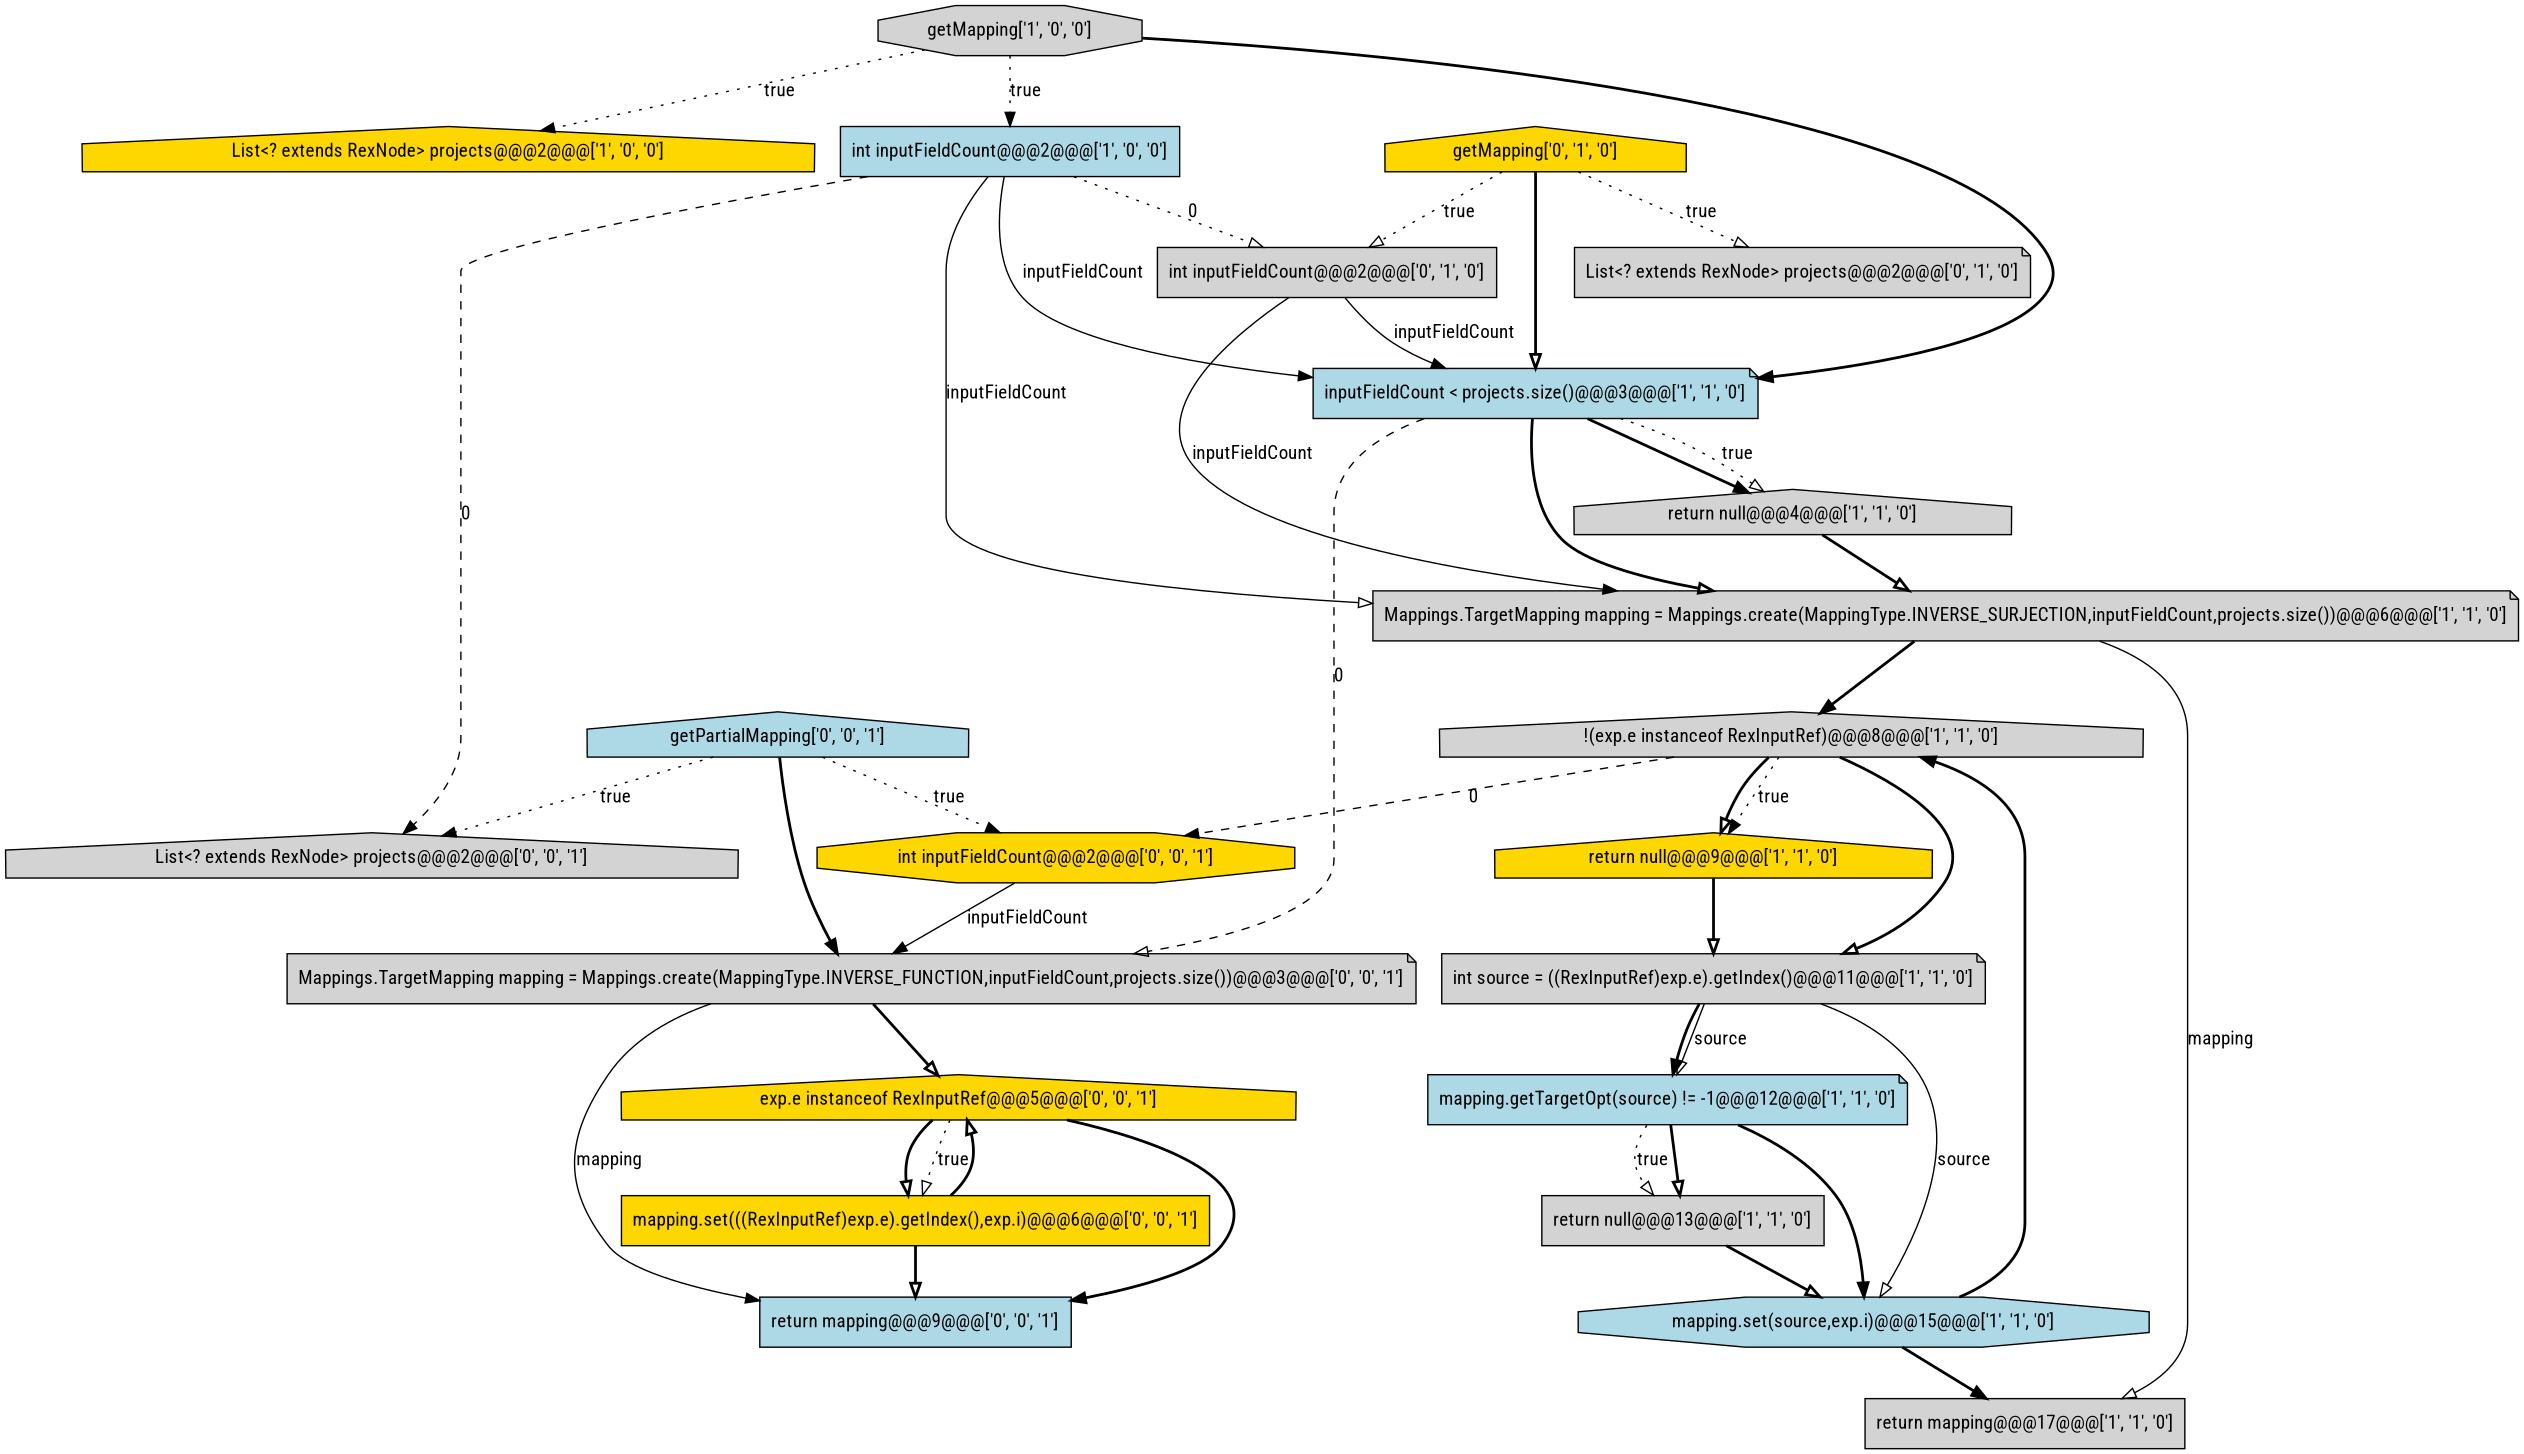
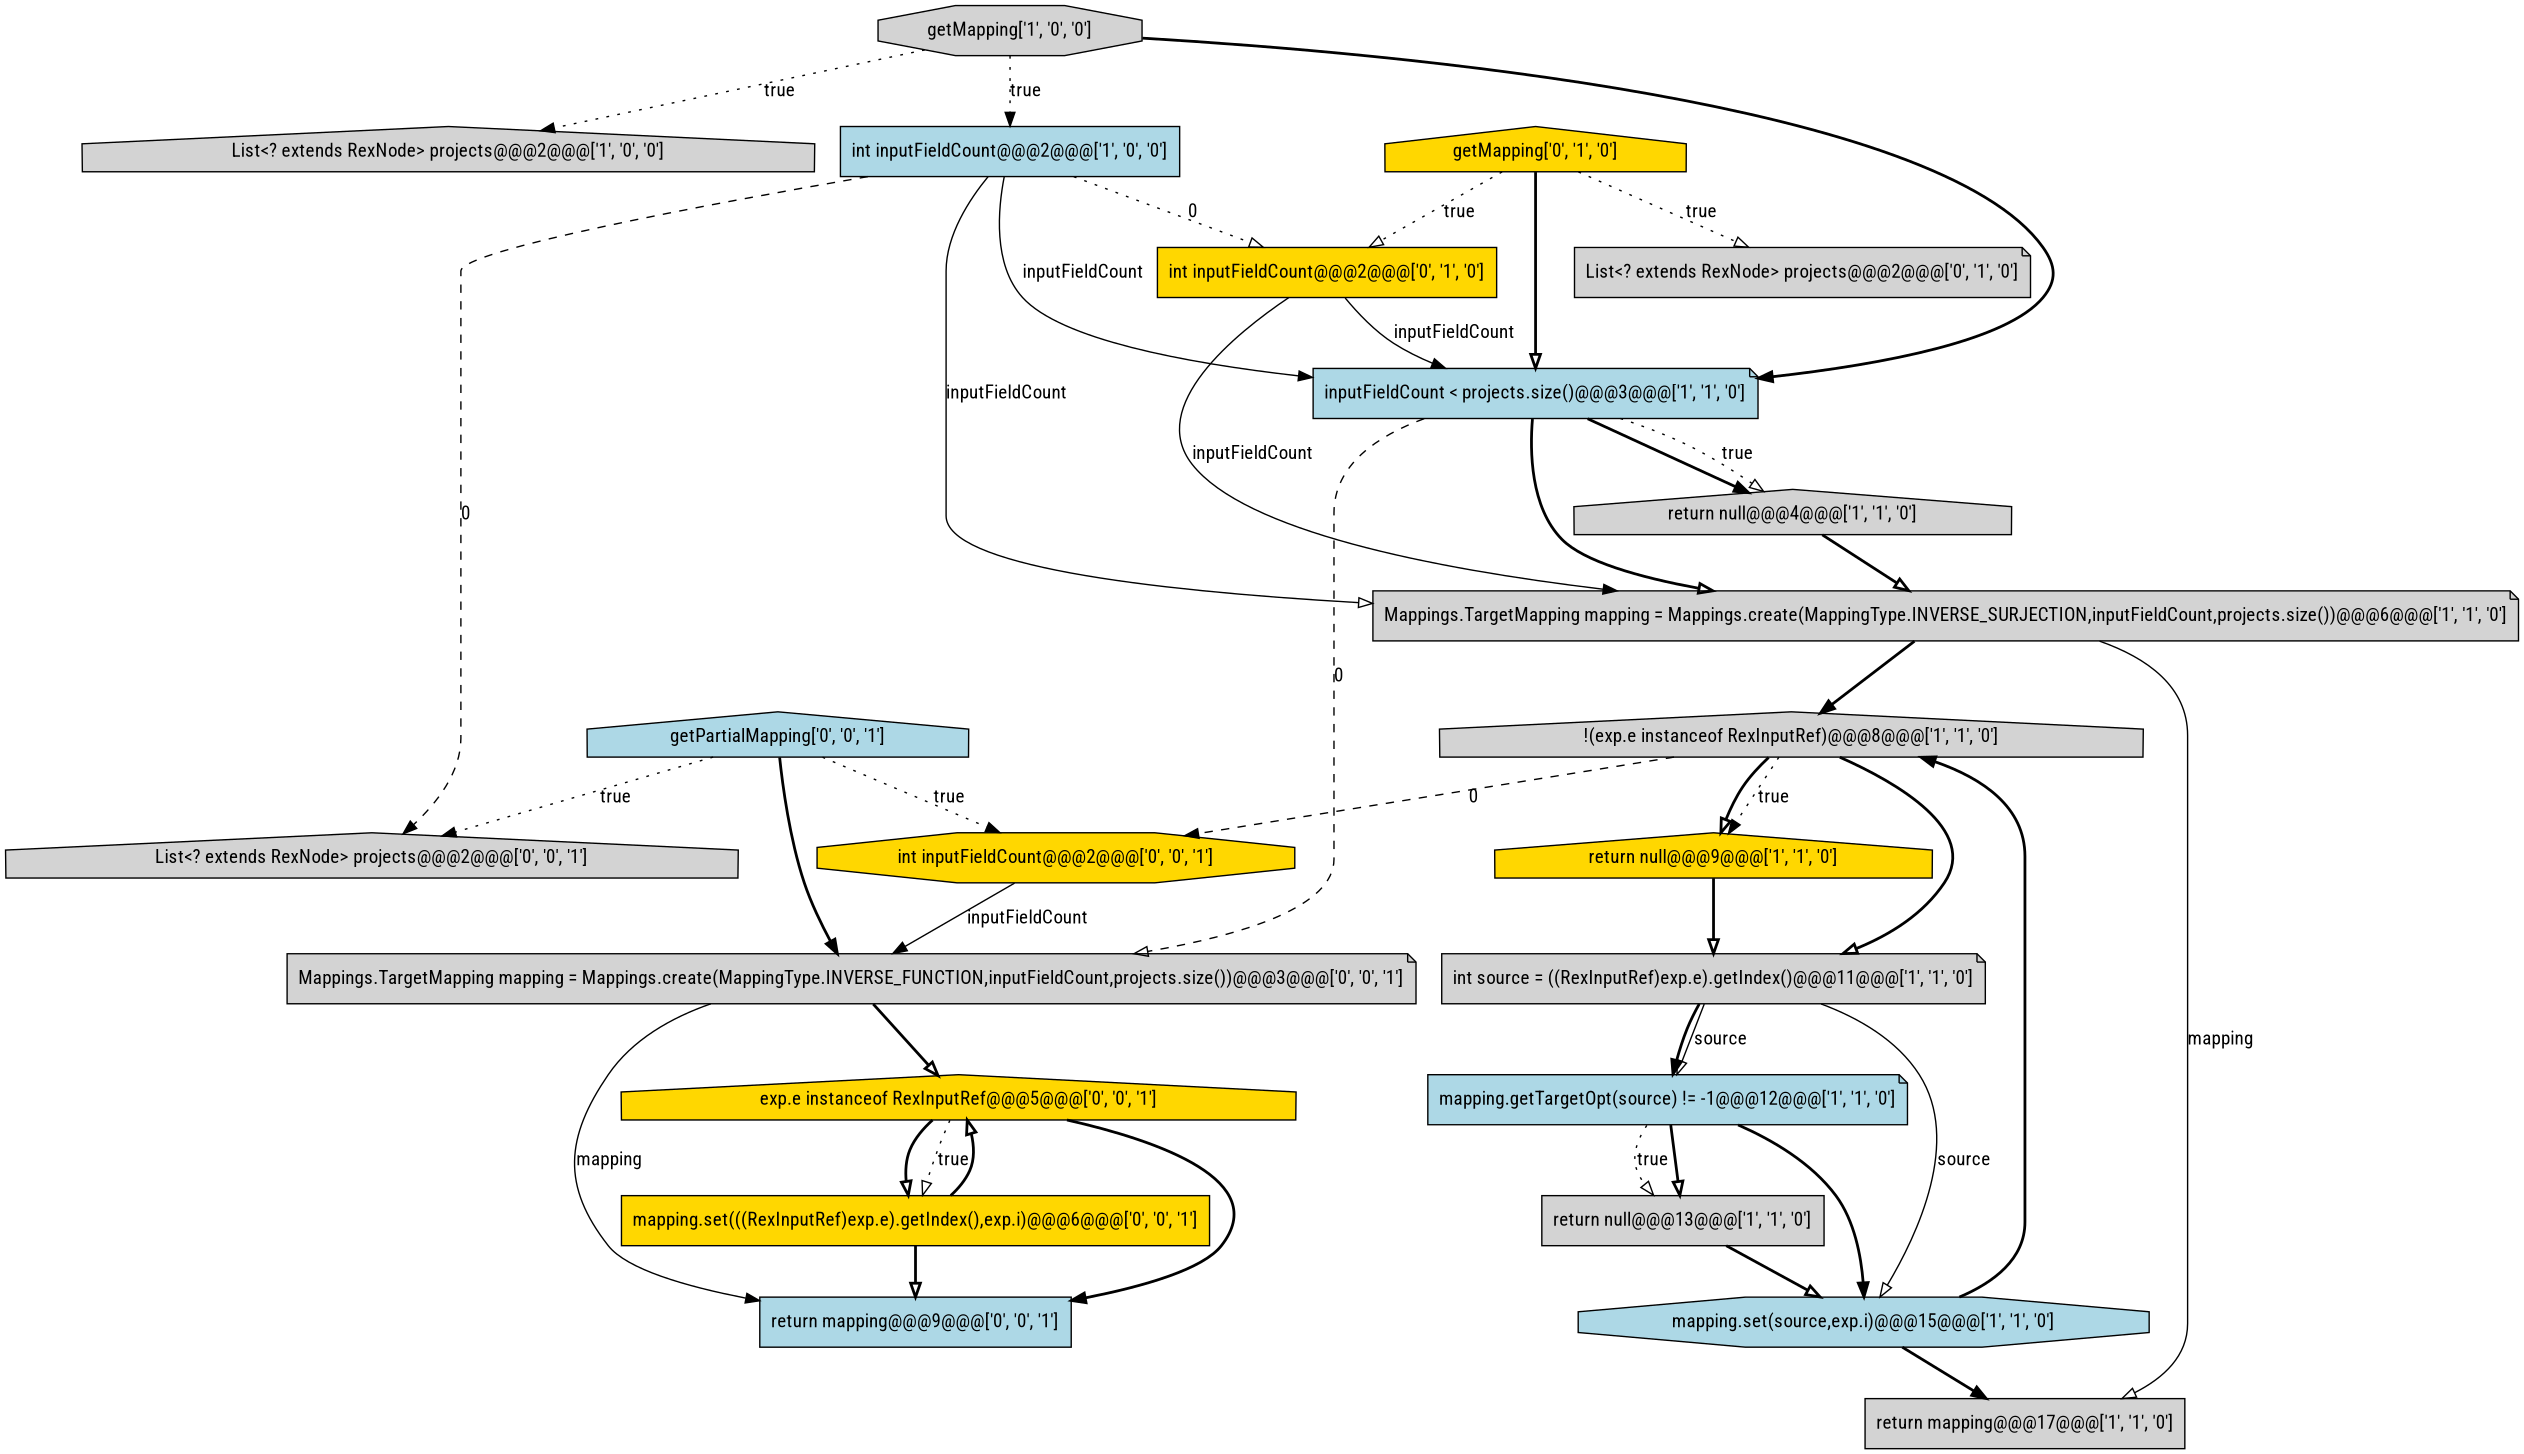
node "List<? extends RexNode> projects@@@2@@@['1', '0', '0']": fillcolor gold -> lightgrey
node "int inputFieldCount@@@2@@@['0', '1', '0']": fillcolor lightgrey -> gold
